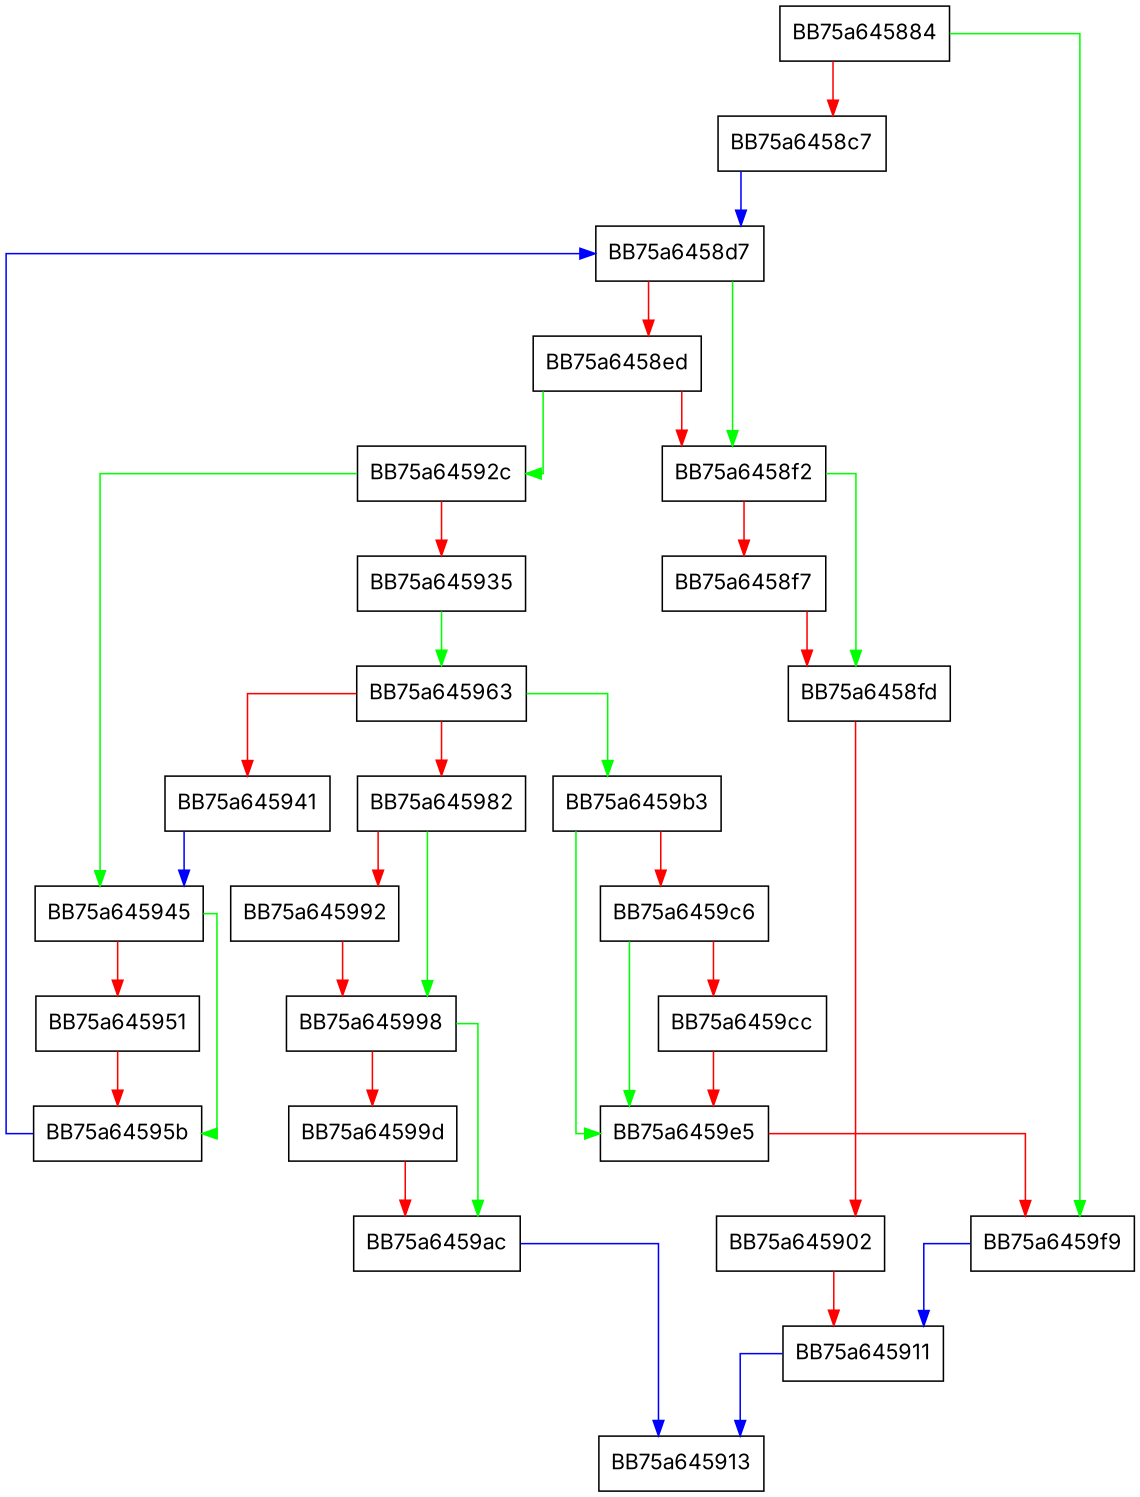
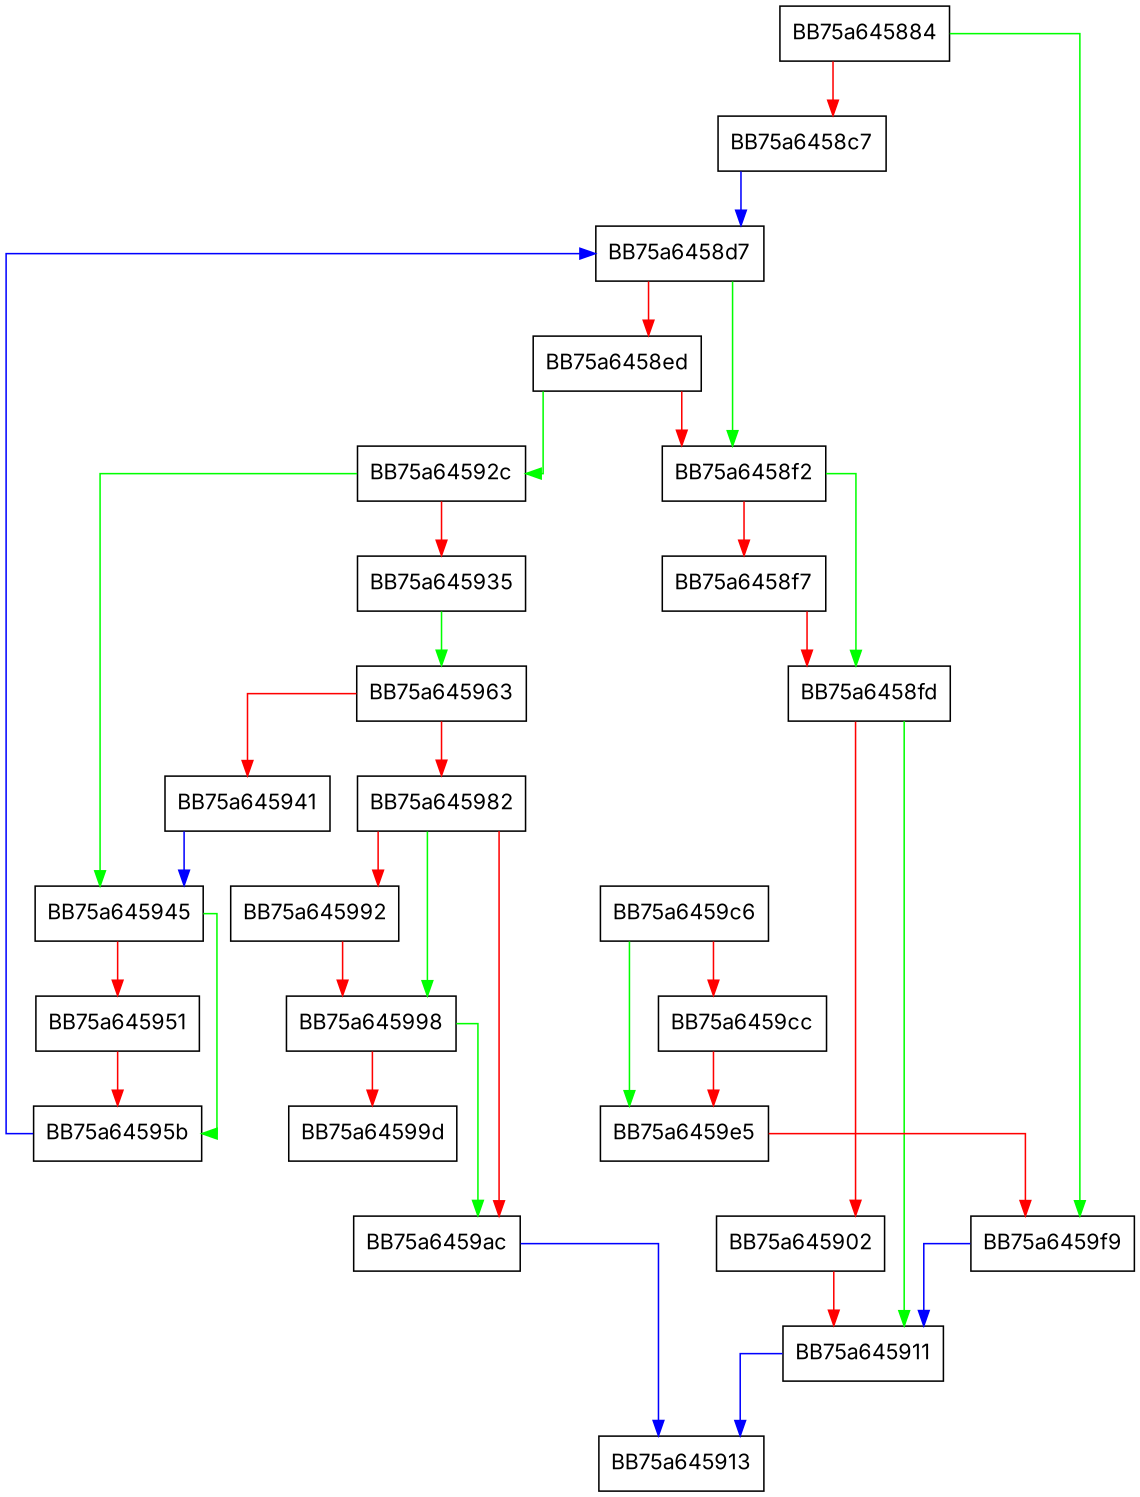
node "BB75a6459b3": removed
edge "BB75a6458fd" -> "BB75a645911": added
edge "BB75a64599d" -> "BB75a6459ac": now "BB75a645982" -> "BB75a6459ac"
